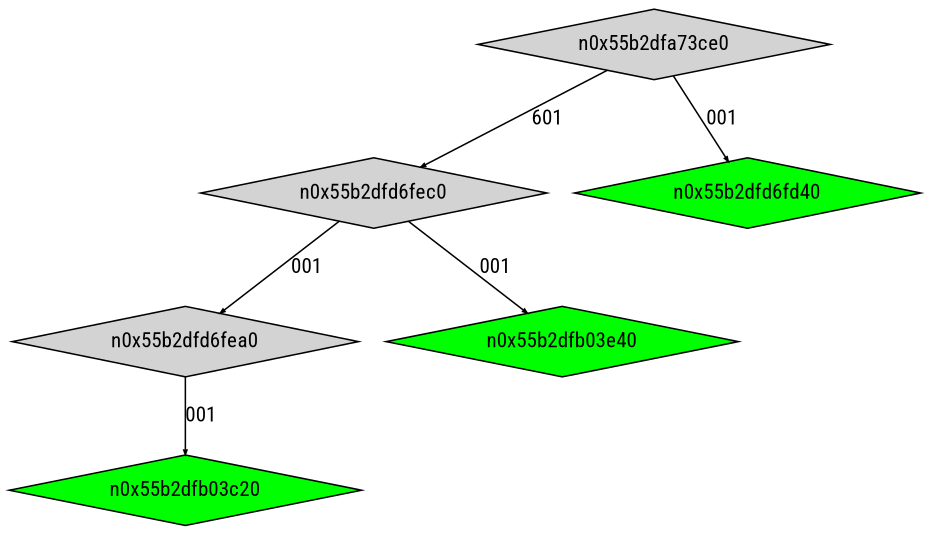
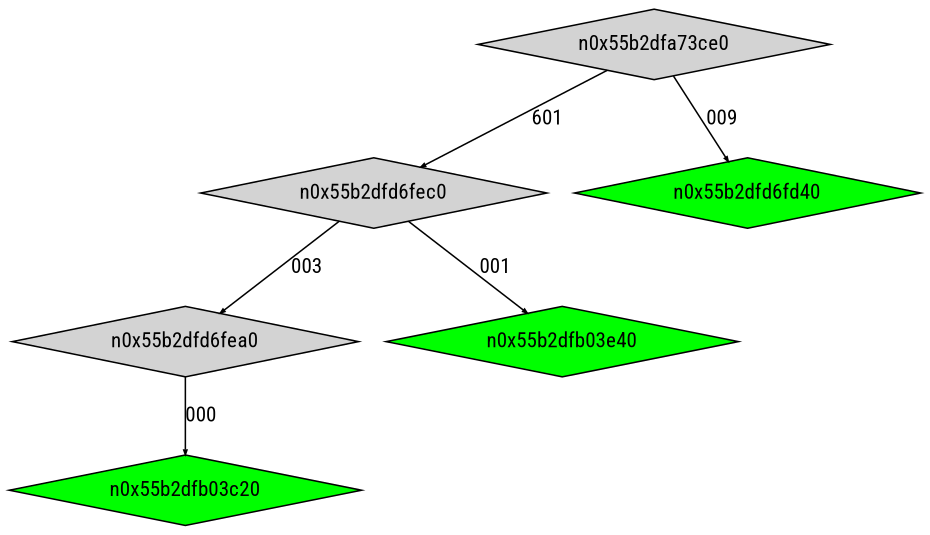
edge "n0x55b2dfa73ce0" -> "n0x55b2dfd6fd40": label "001" -> "009"
edge "n0x55b2dfd6fec0" -> "n0x55b2dfd6fea0": label "001" -> "003"
edge "n0x55b2dfd6fea0" -> "n0x55b2dfb03c20": label "001" -> "000"
